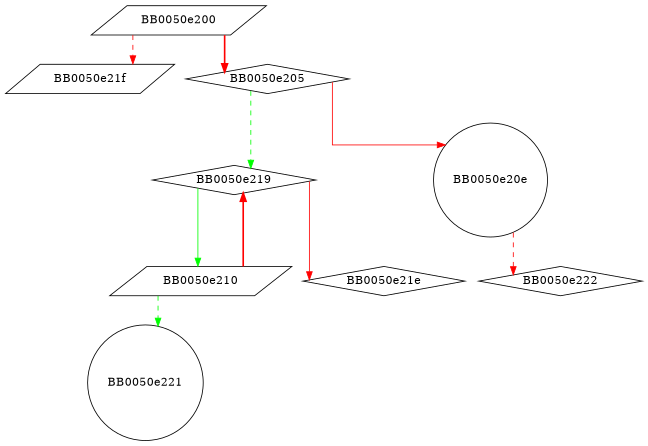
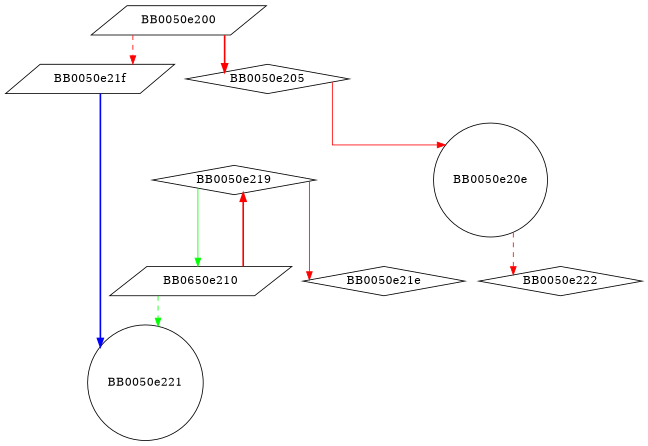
edge "BB0050e205" -> "BB0050e219": removed
edge "BB0050e21f" -> "BB0050e221": added
node "BB0050e210": label "BB0050e210" -> "BB0650e210"
